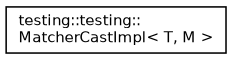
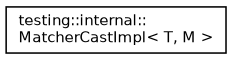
node "testing::testing:: MatcherCastImpl< T, M >": label "testing::testing:: MatcherCastImpl< T, M >" -> "testing::internal:: MatcherCastImpl< T, M >"
